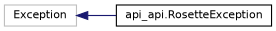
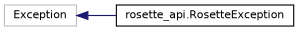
node "api_api.RosetteException": label "api_api.RosetteException" -> "rosette_api.RosetteException"
